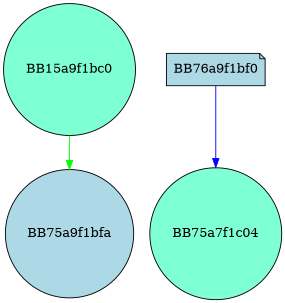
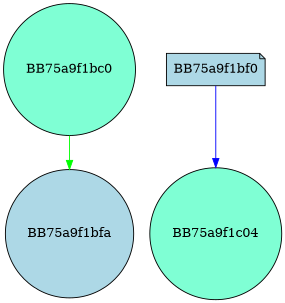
node "BB15a9f1bc0": label "BB15a9f1bc0" -> "BB75a9f1bc0"
node "BB76a9f1bf0": label "BB76a9f1bf0" -> "BB75a9f1bf0"
node "BB75a7f1c04": label "BB75a7f1c04" -> "BB75a9f1c04"
